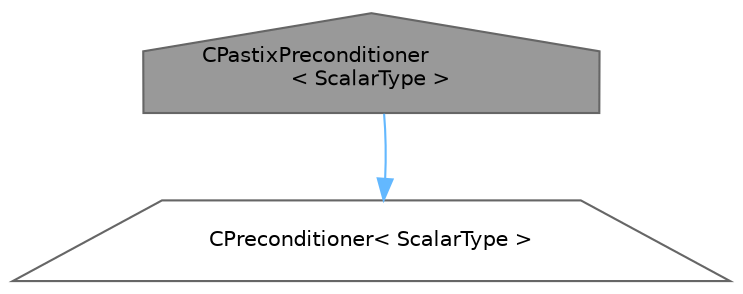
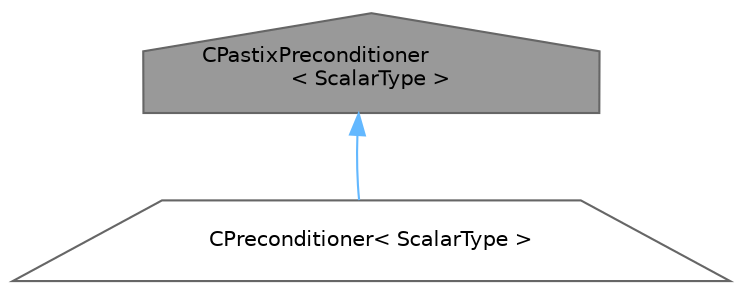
edge "CPastixPreconditioner < ScalarType >" -> "CPreconditioner< ScalarType >": reversed
